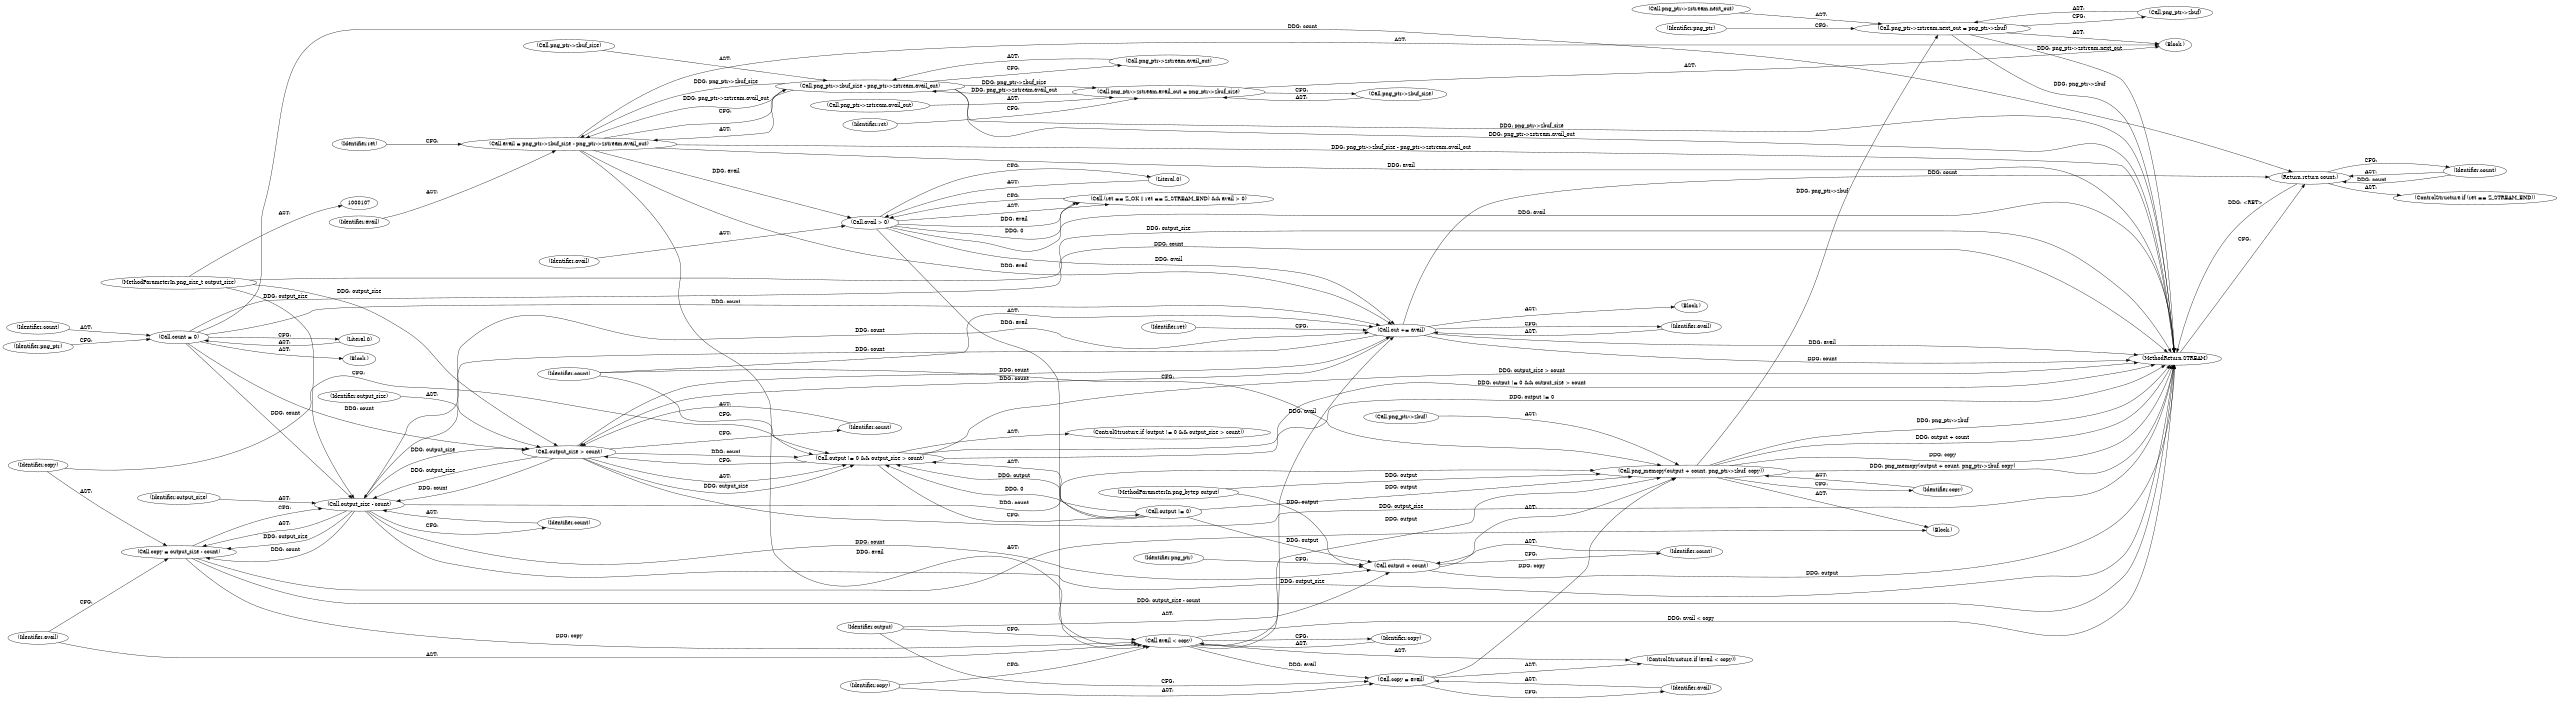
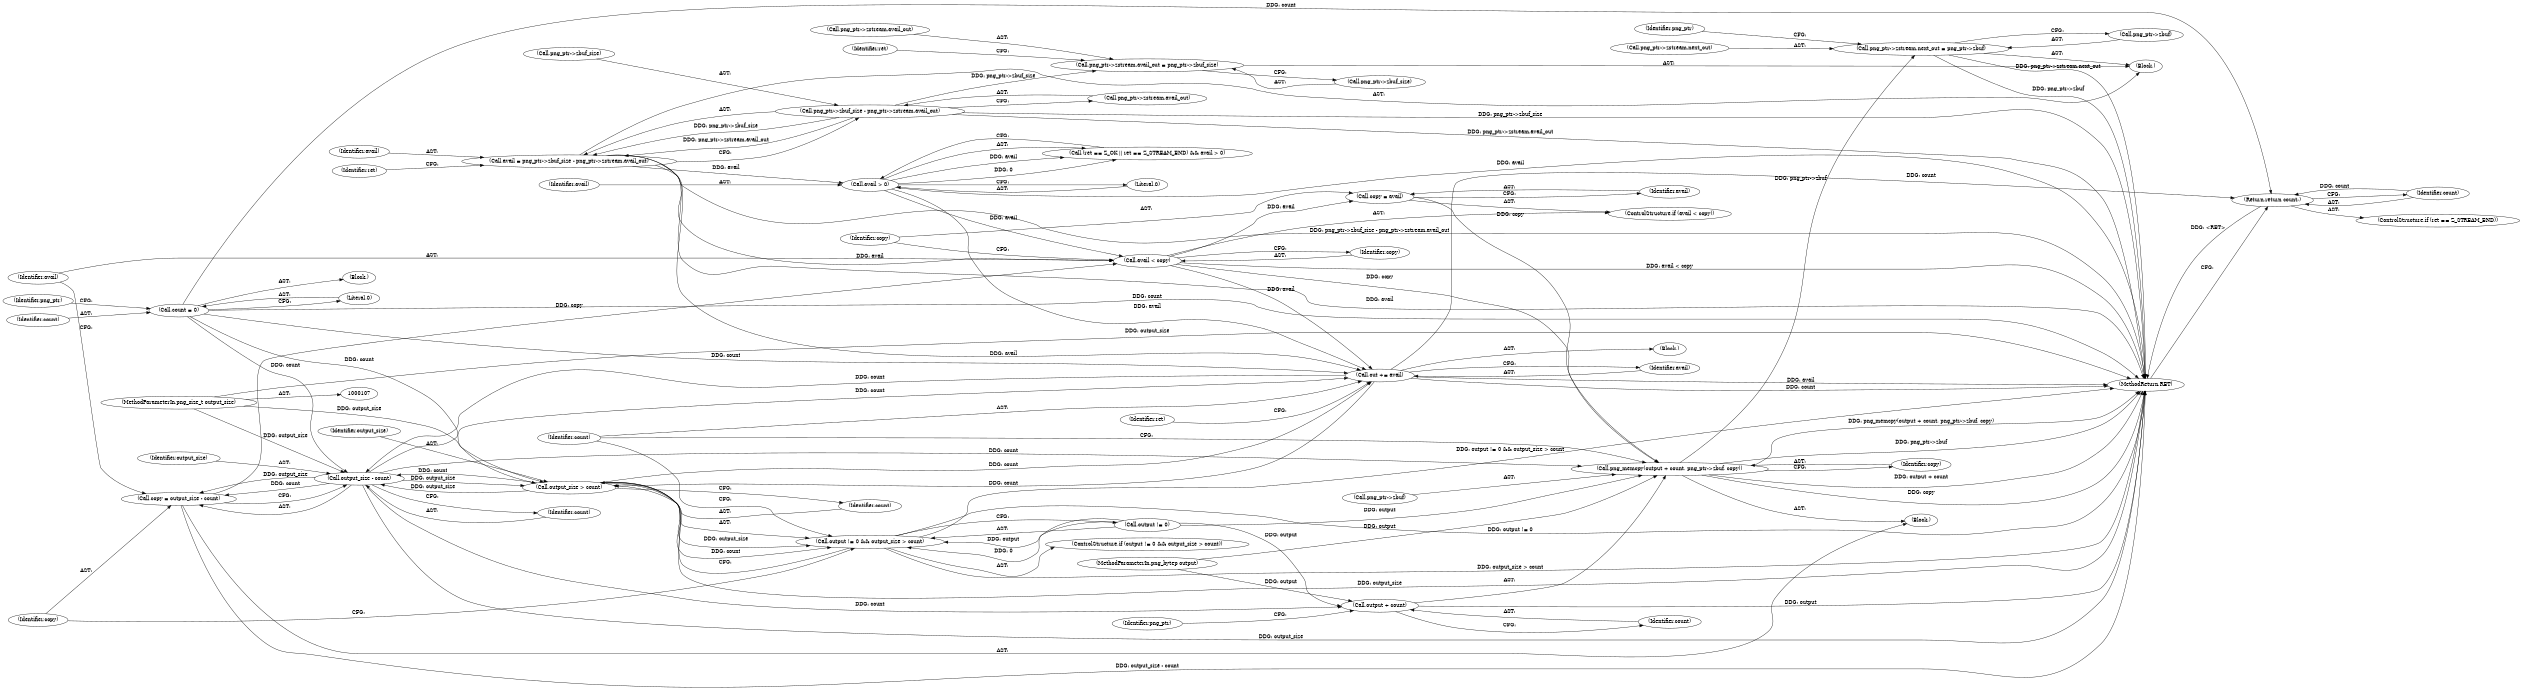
edge "(Call,png_ptr->zstream.avail_out = png_ptr->zbuf_size)" -> "(Call,png_ptr->zbuf_size - png_ptr->zstream.avail_out)": removed, label "DDG: png_ptr->zstream.avail_out"
node "(MethodReturn,STREAM)": label "(MethodReturn,STREAM)" -> "(MethodReturn,RET)"
edge "(Call,avail < copy)" -> "(Call,png_memcpy(output + count, png_ptr->zbuf, copy))": label "DDG: output" -> "DDG: copy"
node "(Identifier,output)": removed
